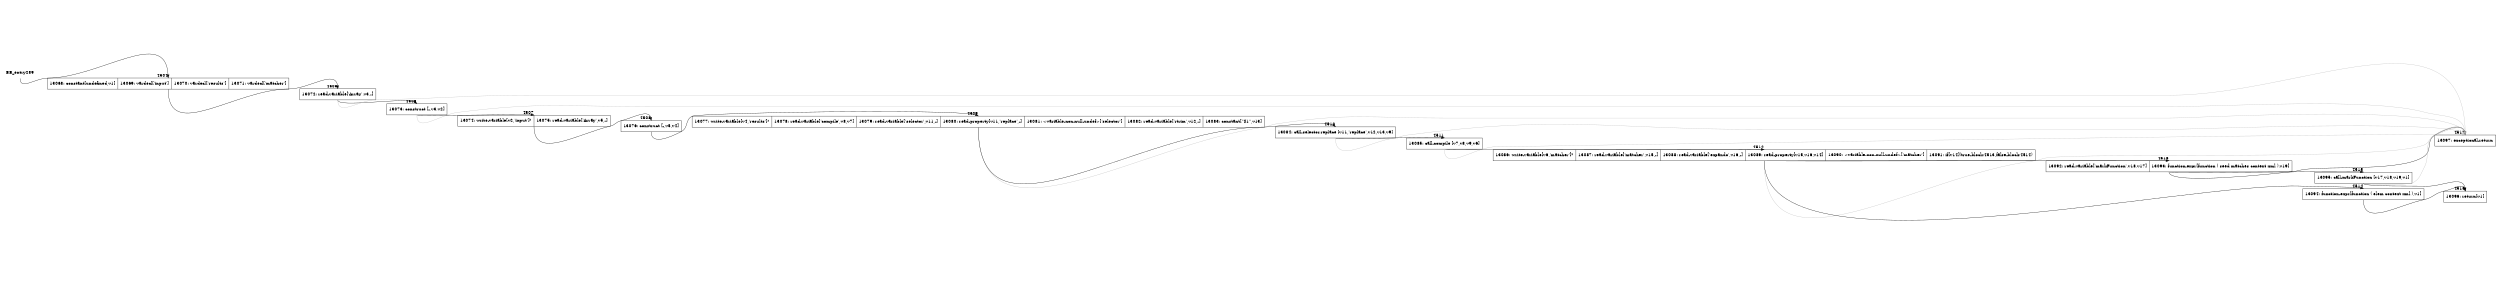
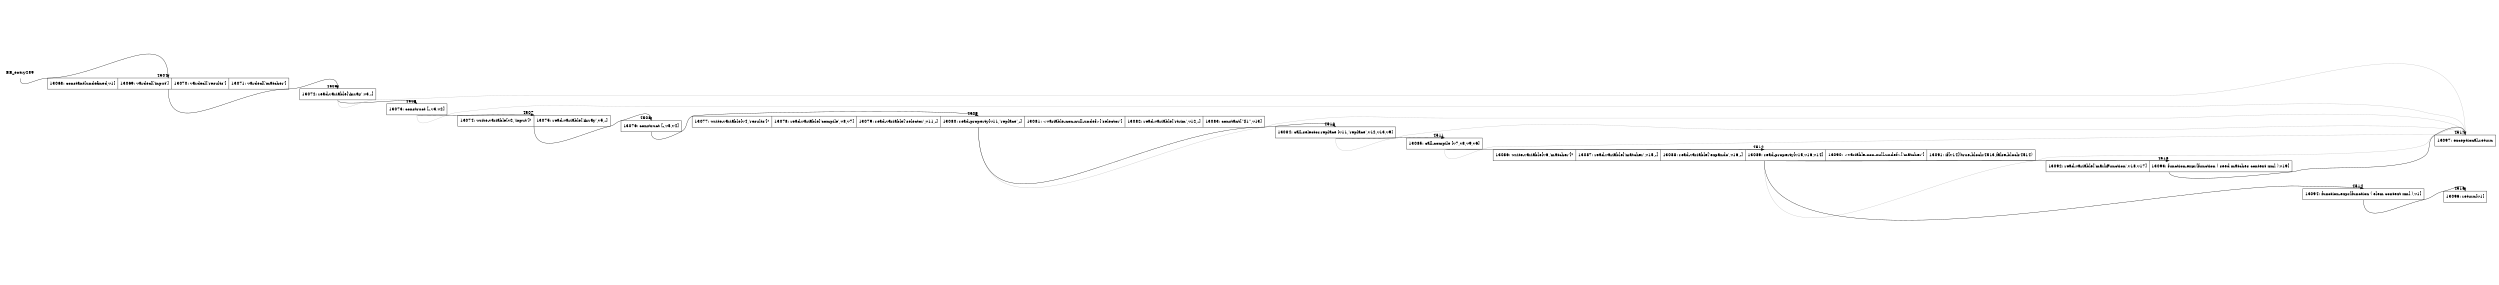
node "13095: call-markFunction [v17,v18,v19,v1]": removed
